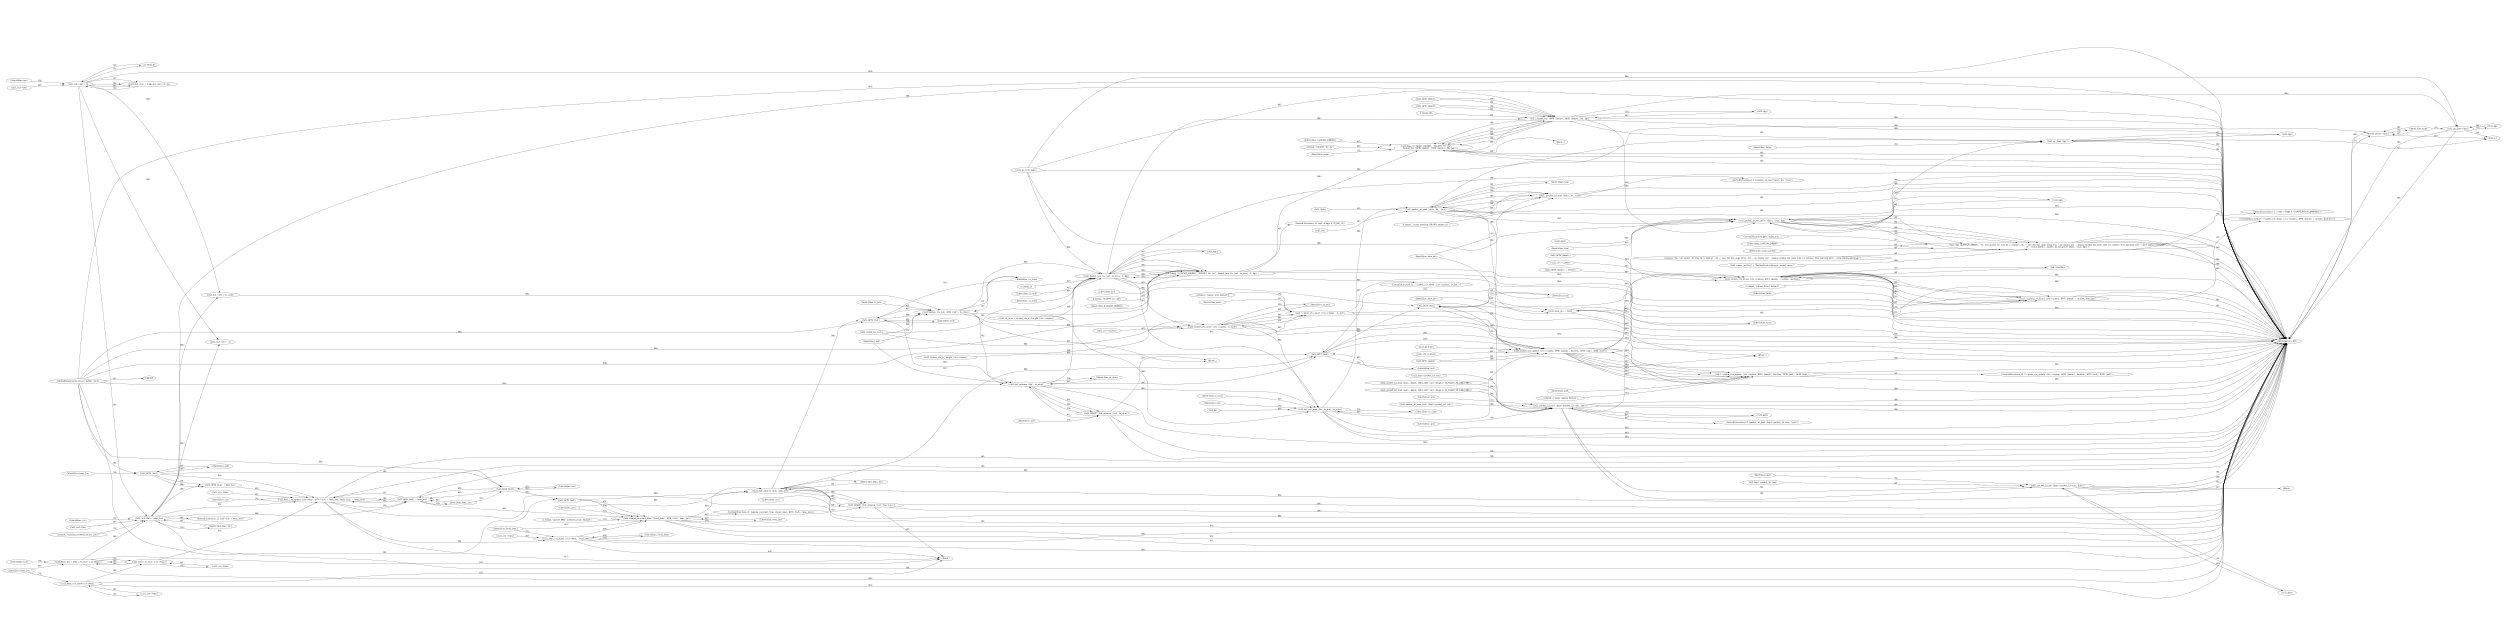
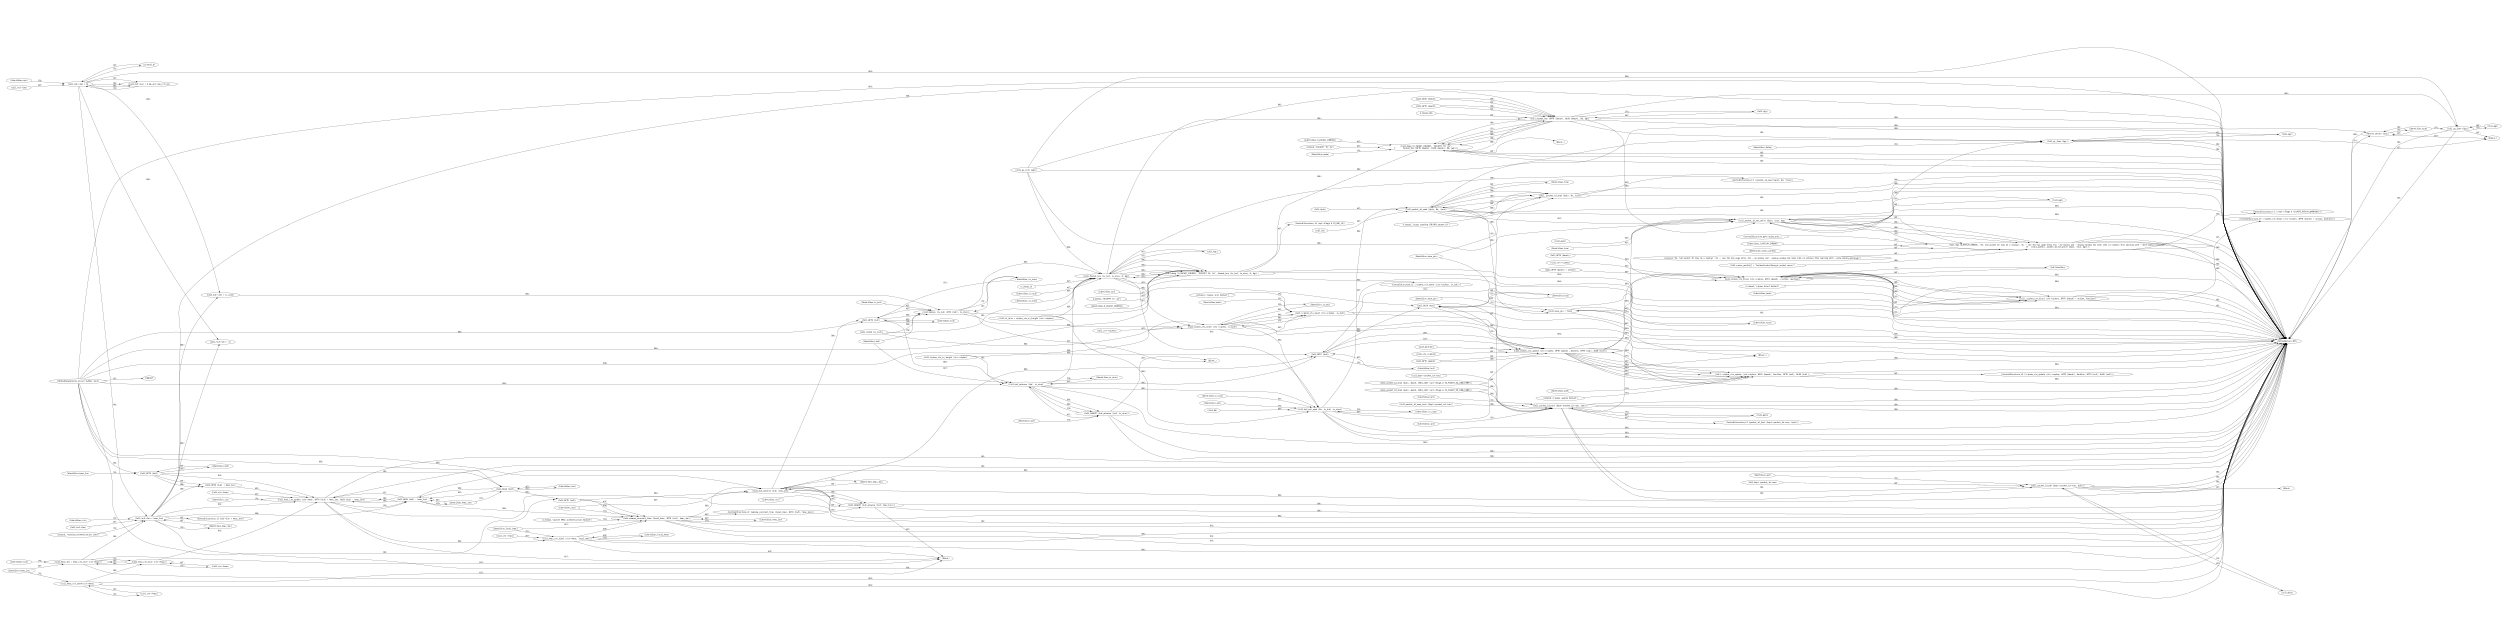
edge "(Call,memcpy (iv_buf, BPTR (buf), iv_size))" -> "(Call,buf_advance (buf, iv_size))": now "(Call,cipher_ctx_iv_length (ctx->cipher))" -> "(Call,buf_advance (buf, iv_size))"
edge "(MethodParameterIn,struct buffer *buf)" -> "(Call,buf_advance (buf, hmac_len))": added, label "DDG:"
